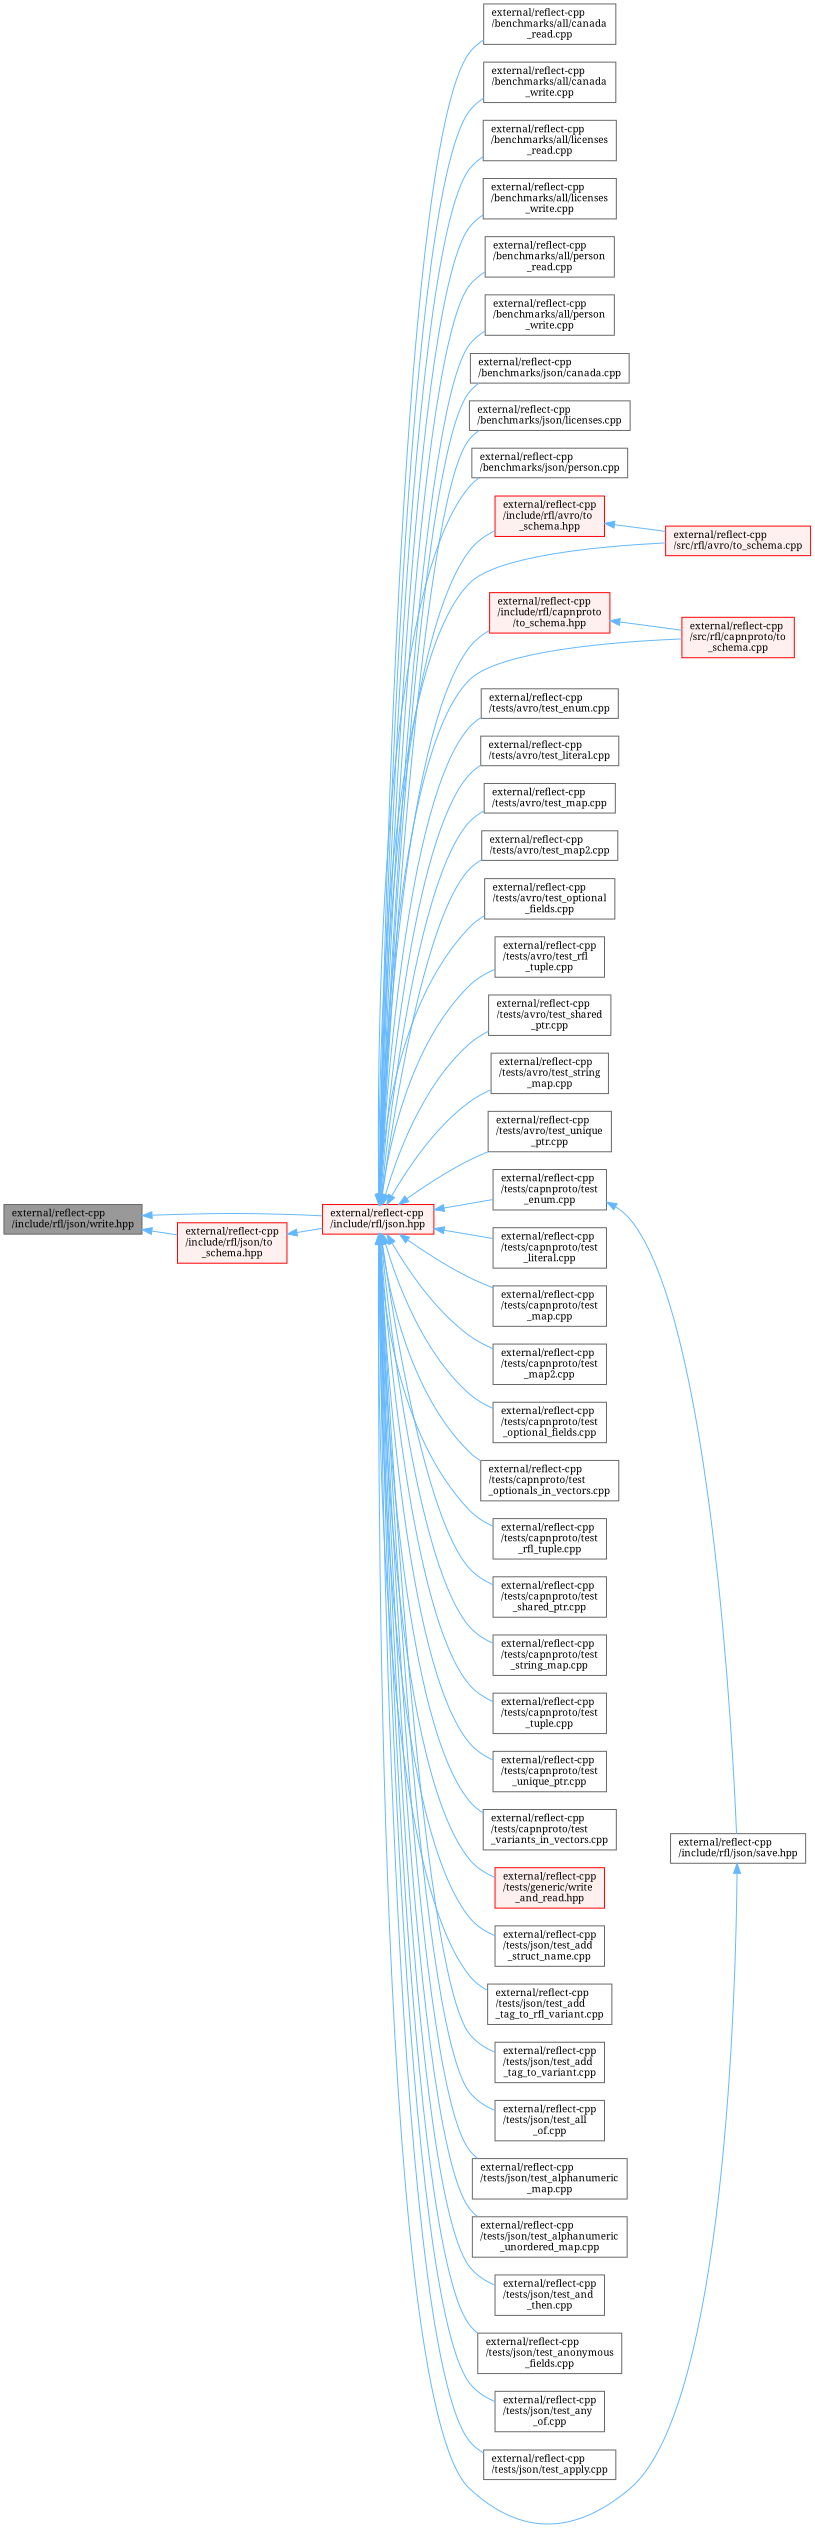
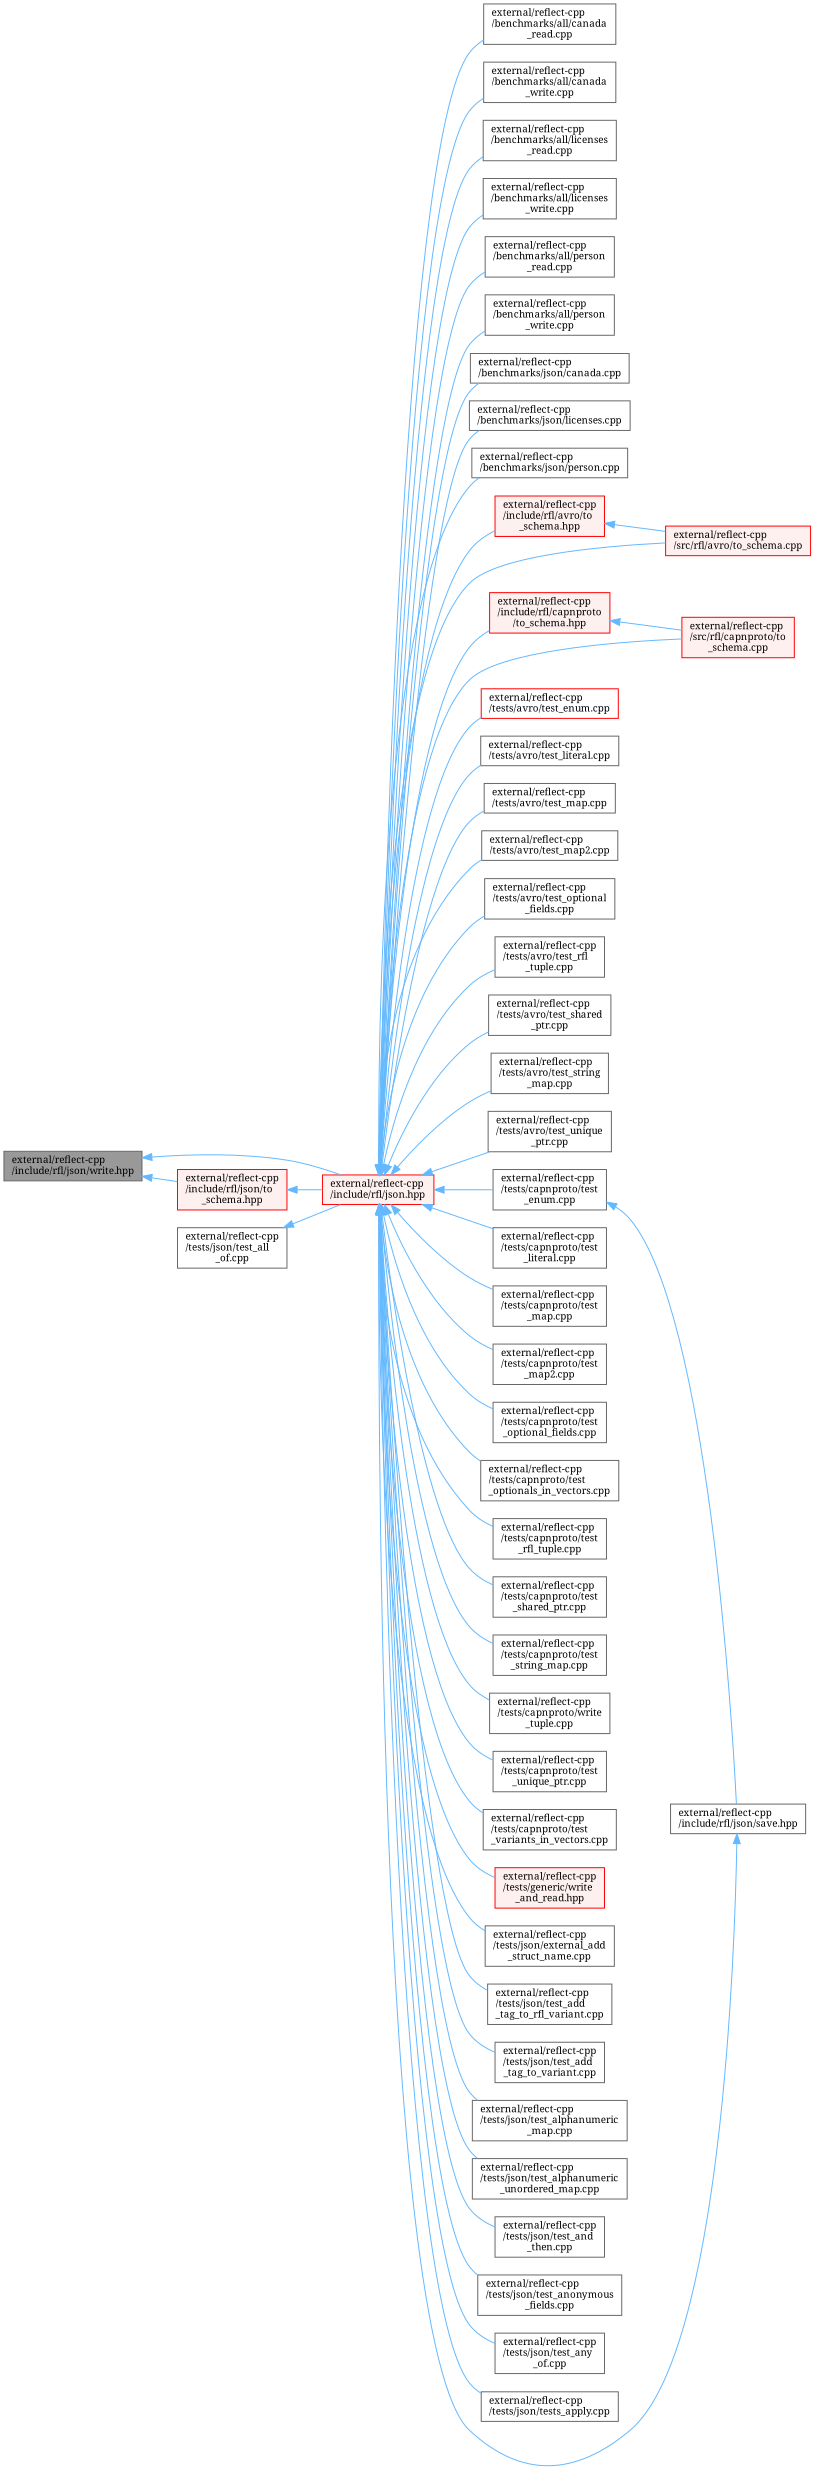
node "external/reflect-cpp /tests/avro/test_enum.cpp": color grey40 -> red
node "external/reflect-cpp /tests/capnproto/test _tuple.cpp": label "external/reflect-cpp /tests/capnproto/test _tuple.cpp" -> "external/reflect-cpp /tests/capnproto/write _tuple.cpp"
edge "external/reflect-cpp /tests/json/test_all _of.cpp" -> "external/reflect-cpp /include/rfl/json.hpp": reversed
node "external/reflect-cpp /tests/json/test_add _struct_name.cpp": label "external/reflect-cpp /tests/json/test_add _struct_name.cpp" -> "external/reflect-cpp /tests/json/external_add _struct_name.cpp"
node "external/reflect-cpp /tests/json/test_apply.cpp": label "external/reflect-cpp /tests/json/test_apply.cpp" -> "external/reflect-cpp /tests/json/tests_apply.cpp"
